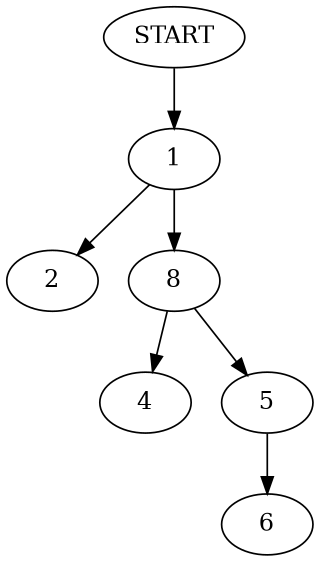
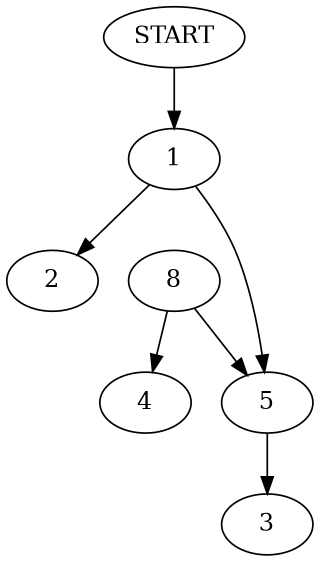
edge "1" -> "8": now "1" -> "5"
node "6": label "6" -> "3"
